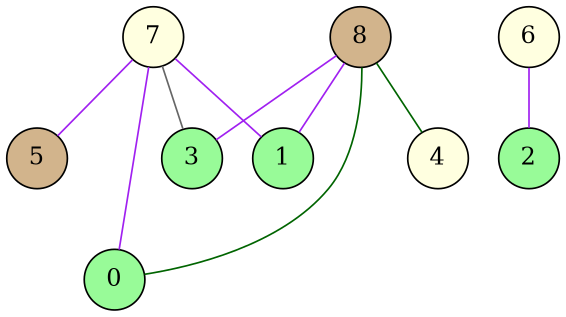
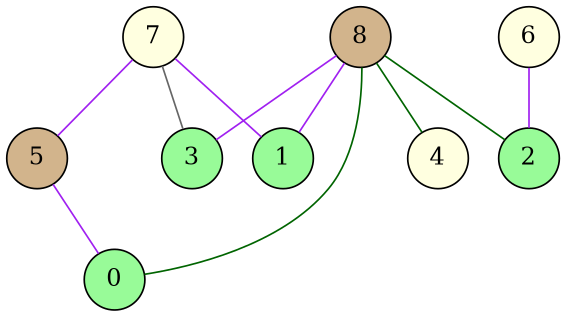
edge "8" -- "2": added
edge "7" -- "0": now "5" -- "0"
